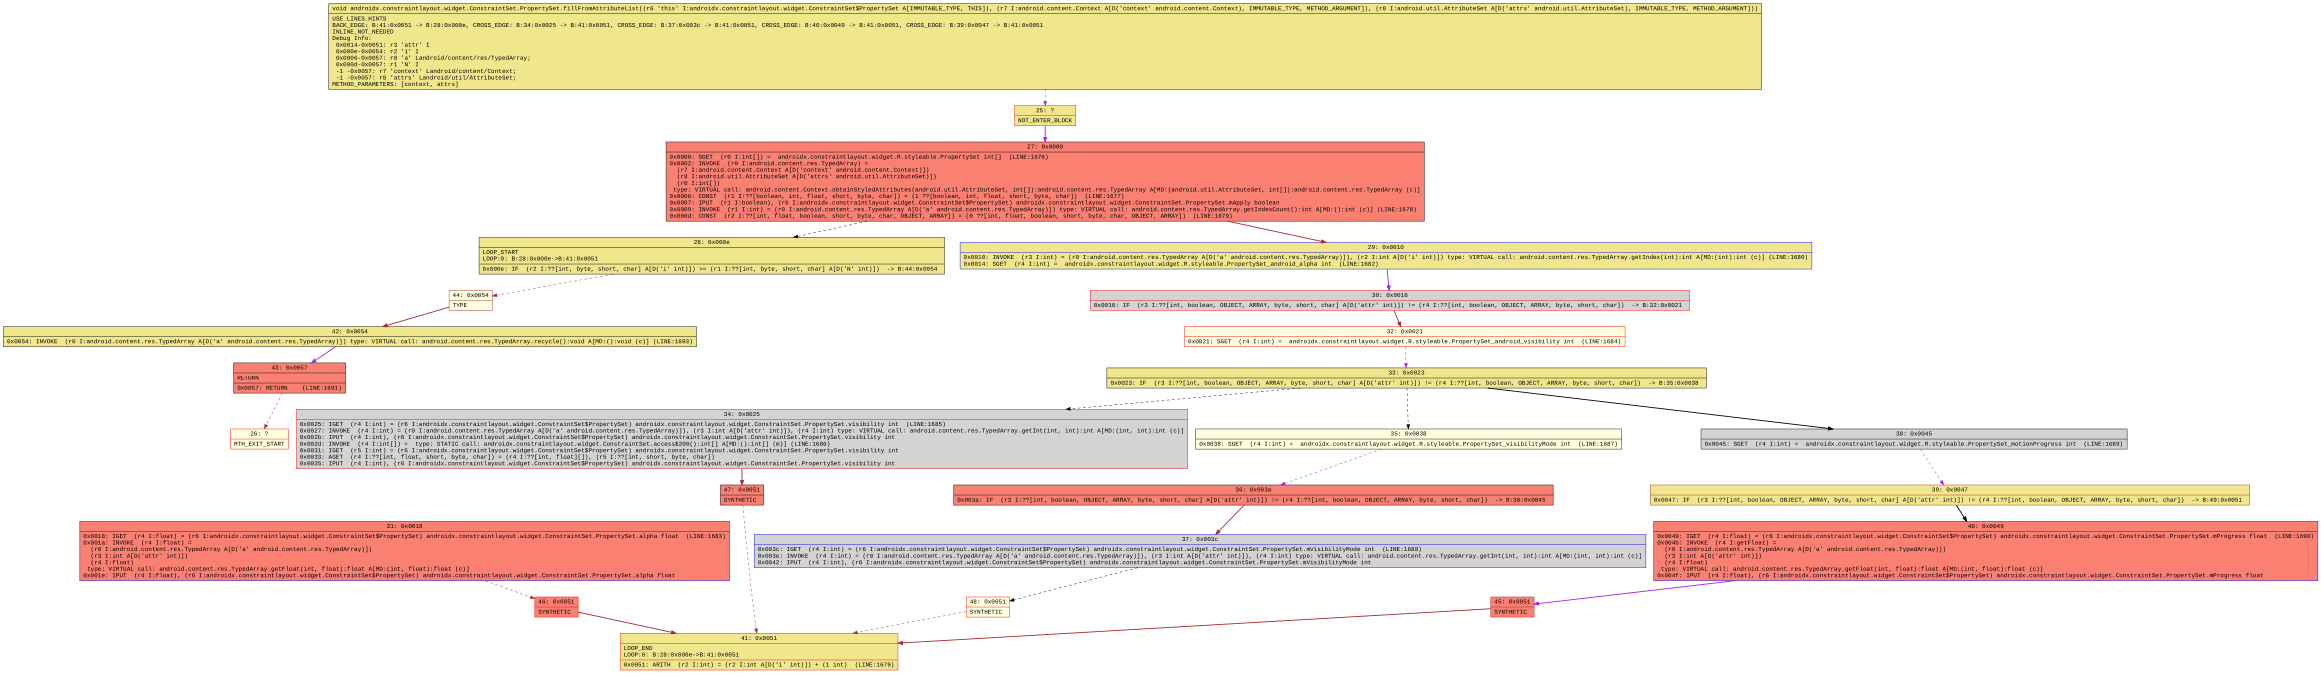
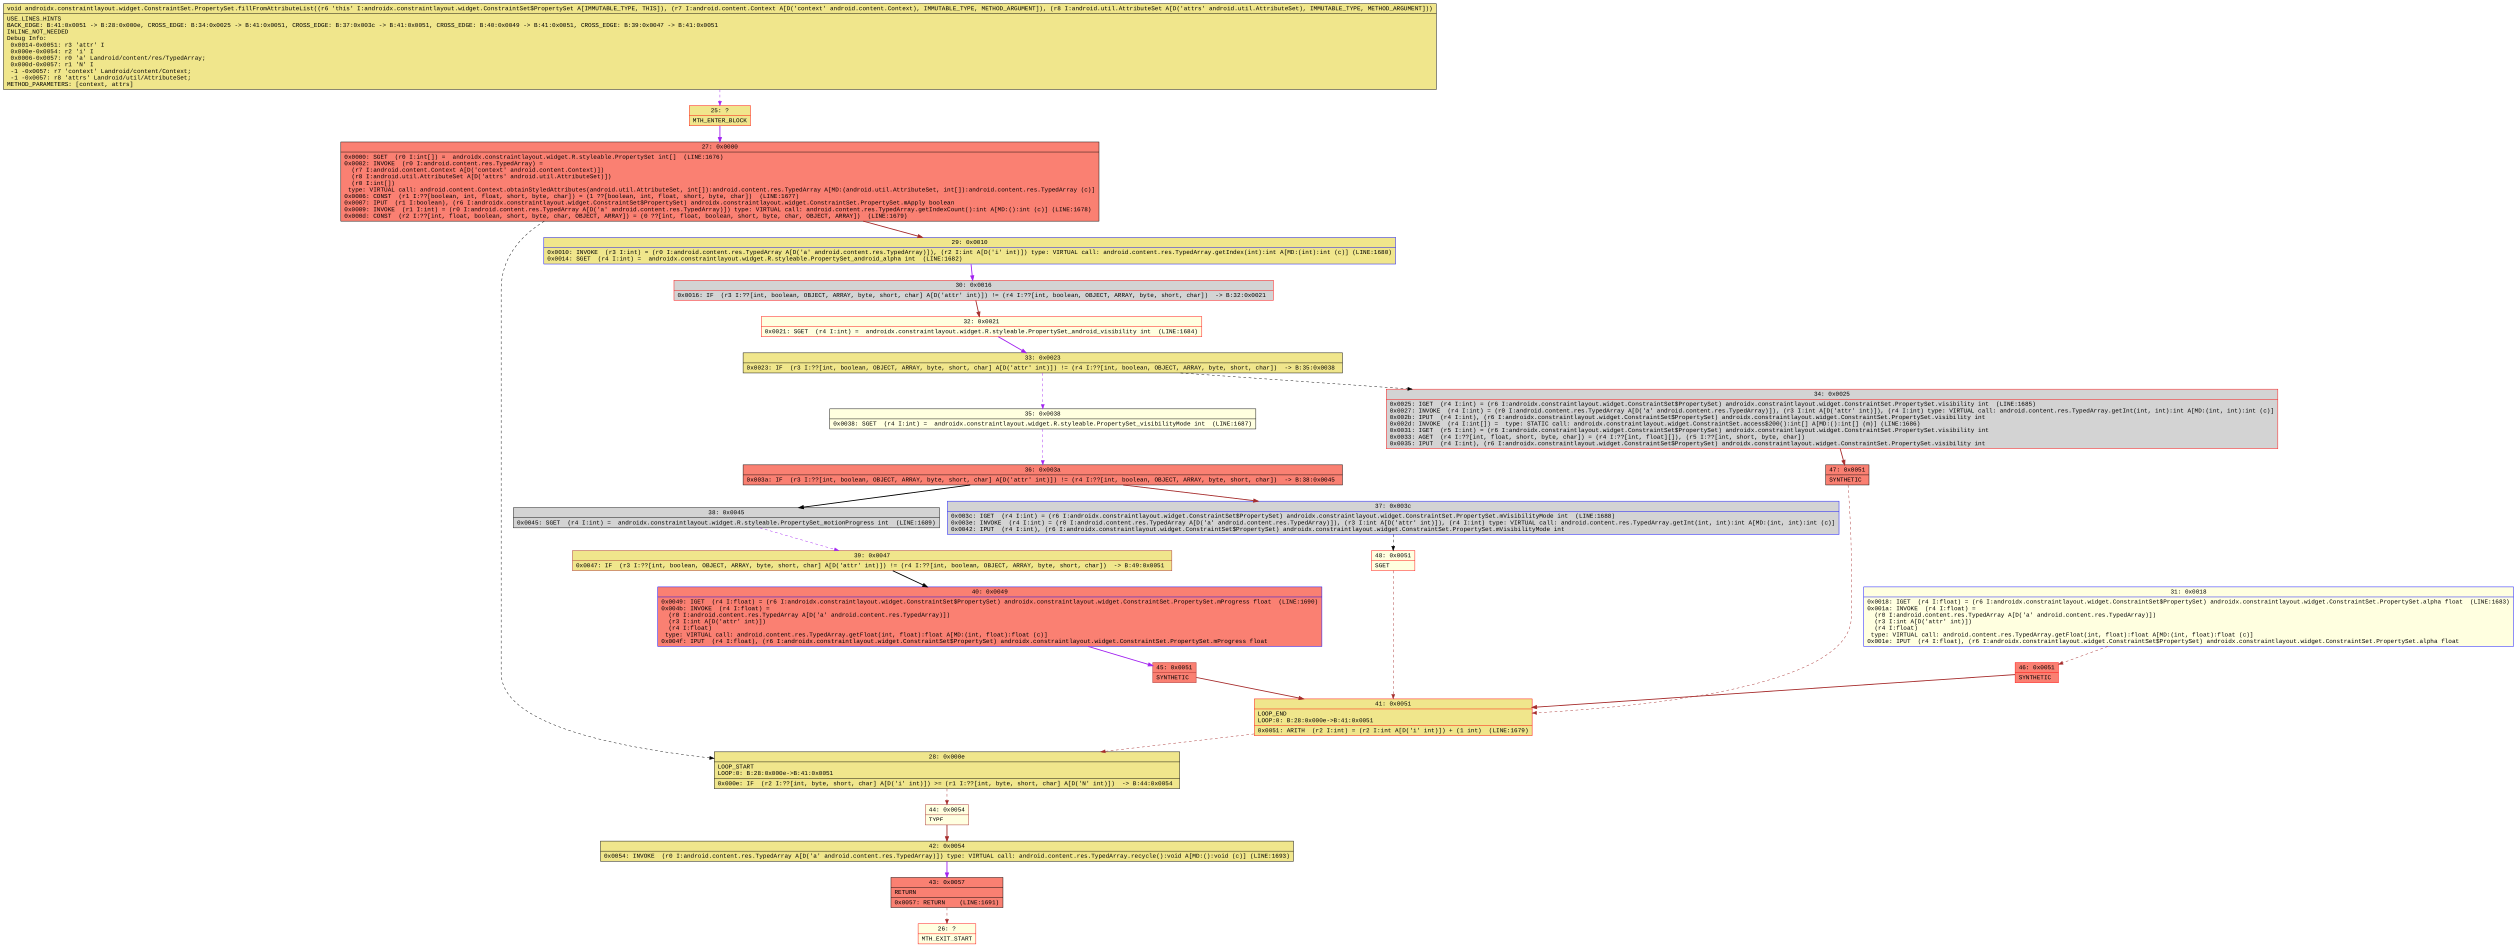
node "25: ?": text "NOT_ENTER_BLOCK" -> "MTH_ENTER_BLOCK"
edge "32: 0x0021" -> "33: 0x0023": style dashed -> bold
edge "33: 0x0023" -> "35: 0x0038": color black -> purple
edge "33: 0x0023" -> "38: 0x0045": now "36: 0x003a" -> "38: 0x0045"
node "40: 0x0049": text "0x004b: INVOKE  (r4 I:getFloat) =" -> "0x004b: INVOKE  (r4 I:float) ="
node "31: 0x0018": fillcolor salmon -> lightyellow
node "48: 0x0051": text "SYNTHETIC" -> "SGET"
edge "41: 0x0051" -> "28: 0x000e": added
